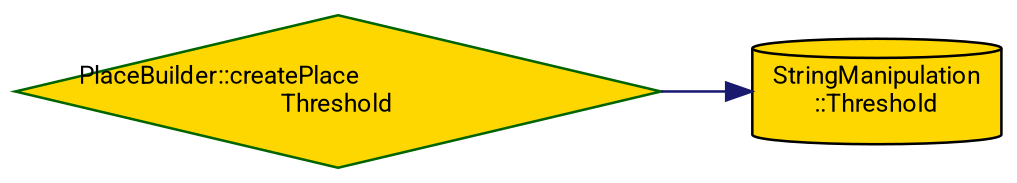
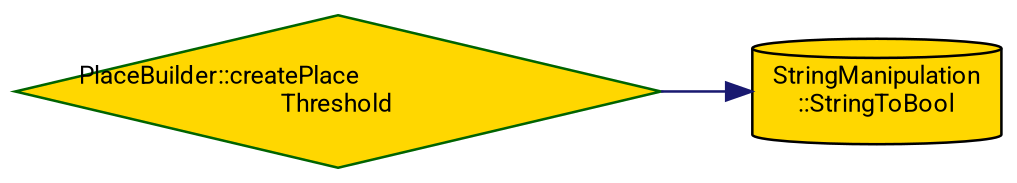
node "StringManipulation ::Threshold": label "StringManipulation ::Threshold" -> "StringManipulation ::StringToBool"
